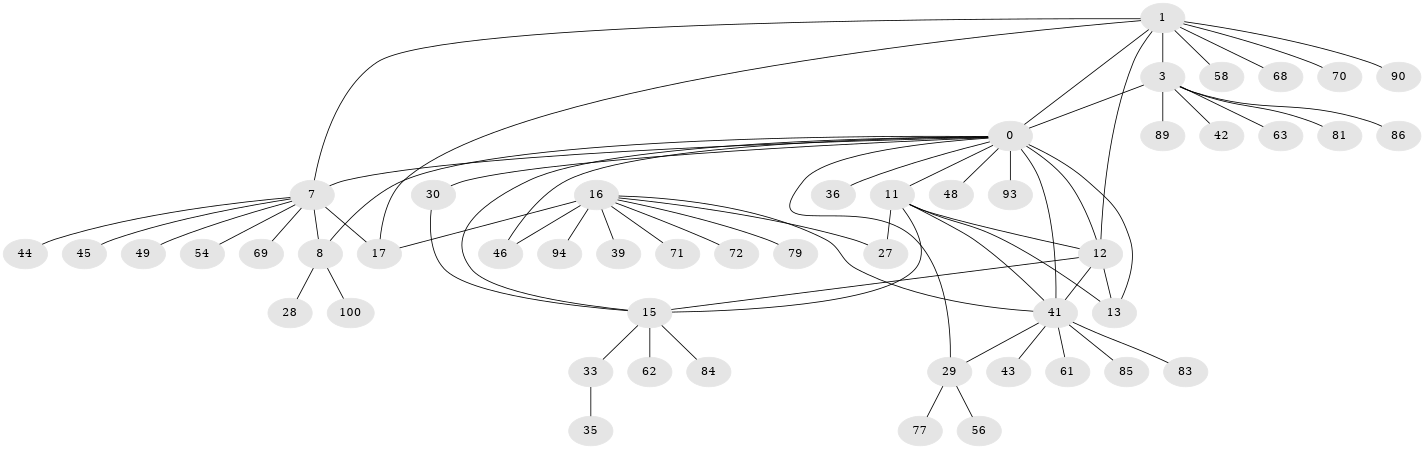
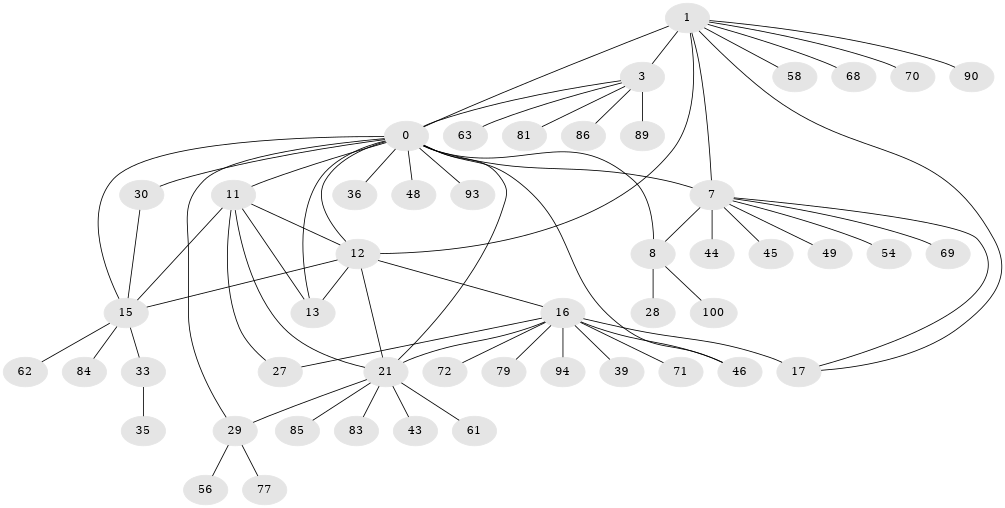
node "42": removed
edge "12" -- "16": added
node "41": label "41" -> "21"
